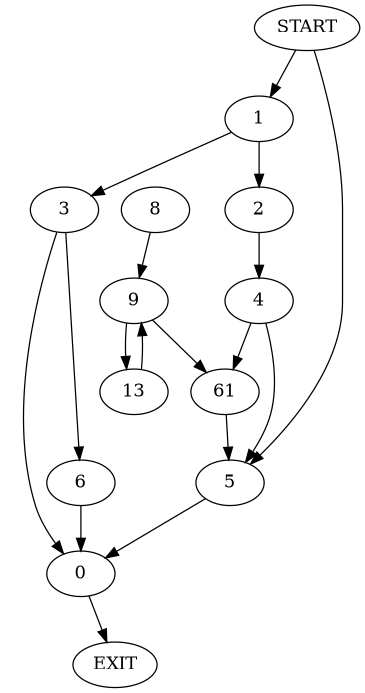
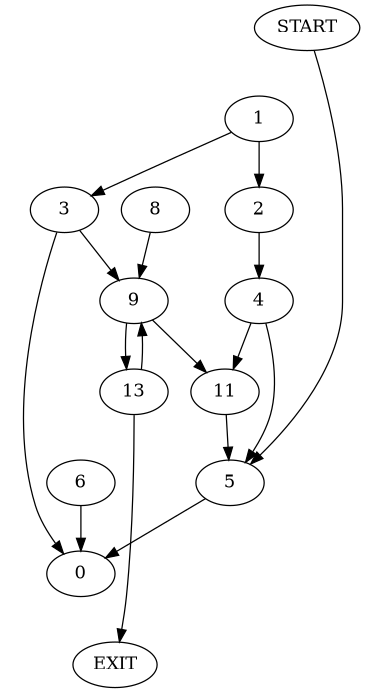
edge "START" -> "1": removed
edge "3" -> "6": now "3" -> "9"
node "61": label "61" -> "11"
edge "0" -> "EXIT": now "13" -> "EXIT"
